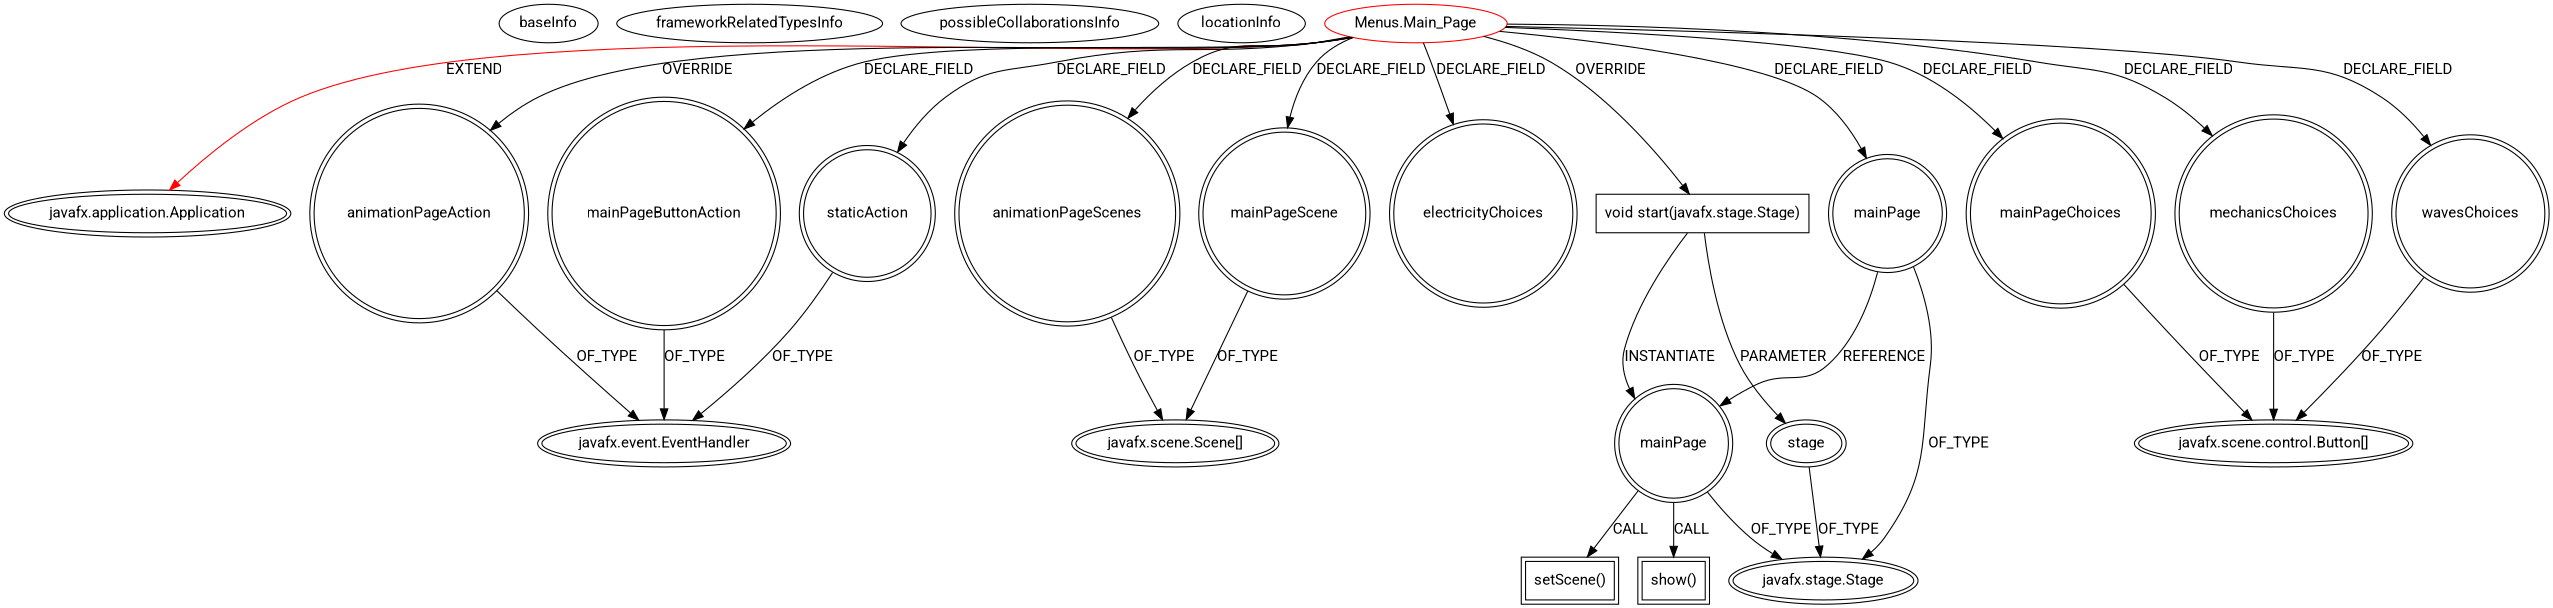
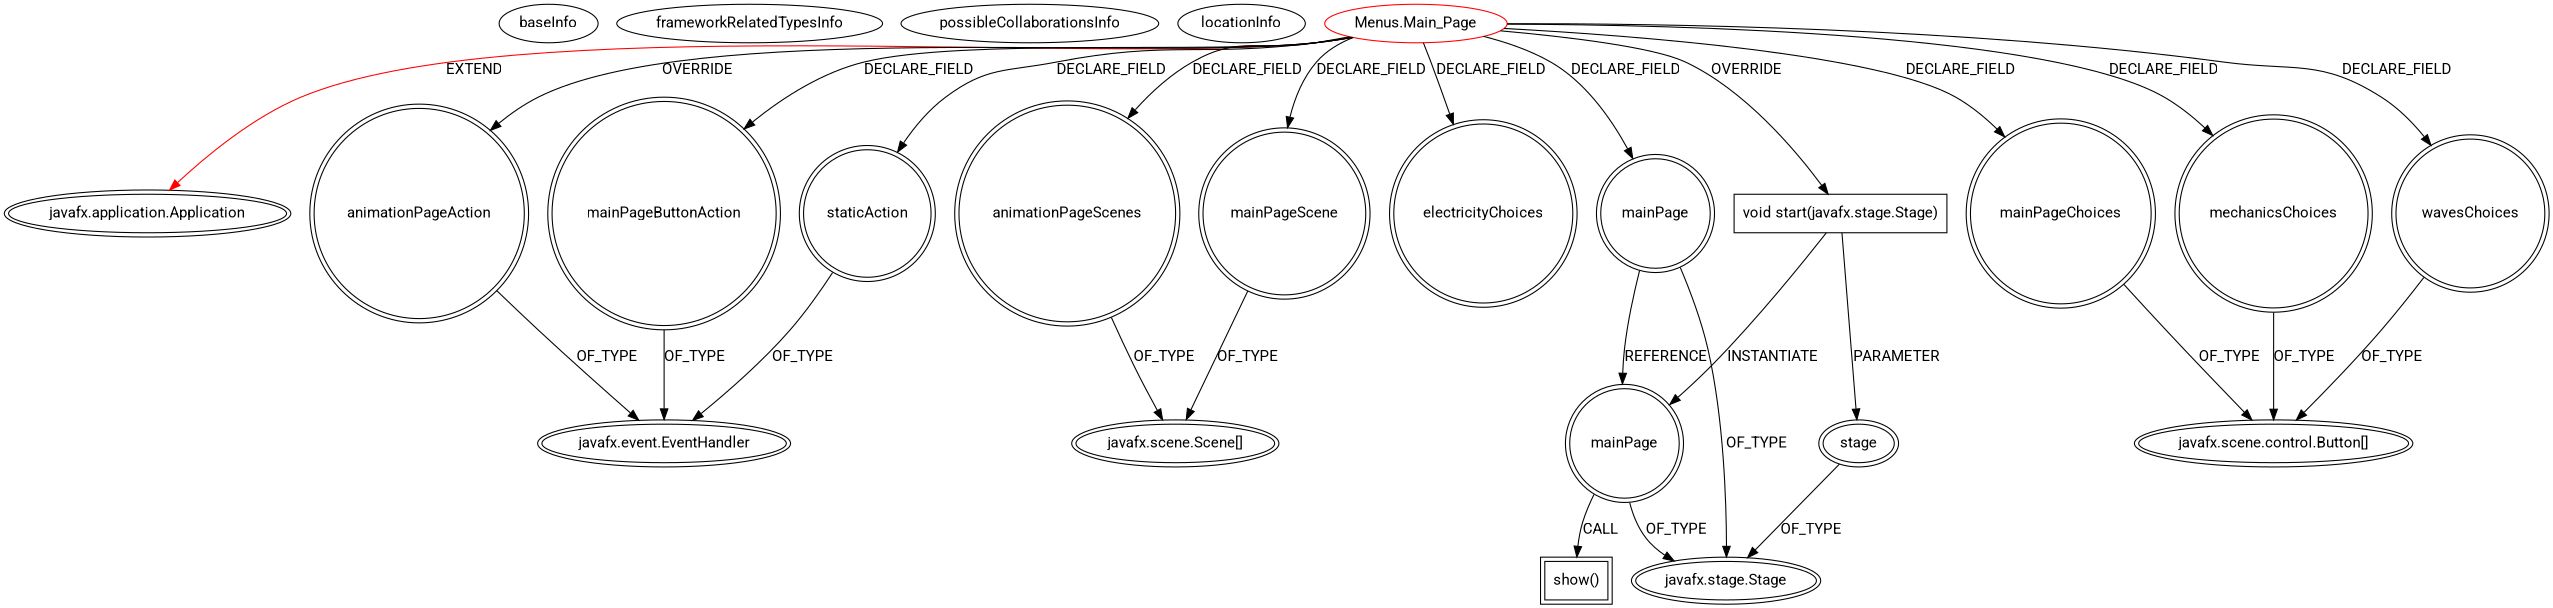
node "setScene()": removed
